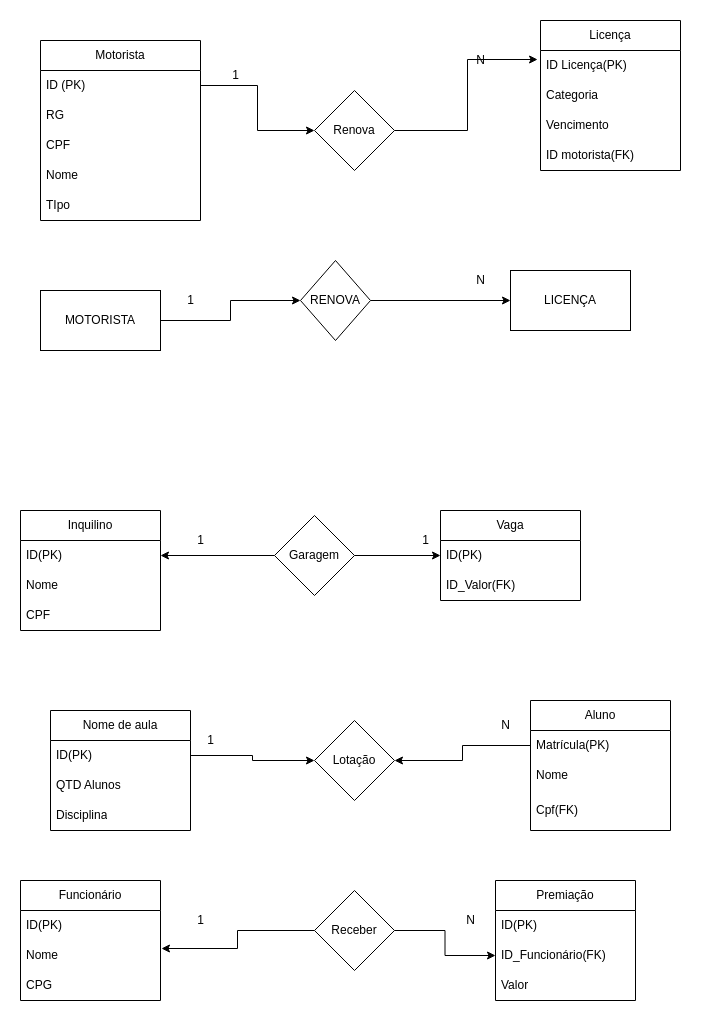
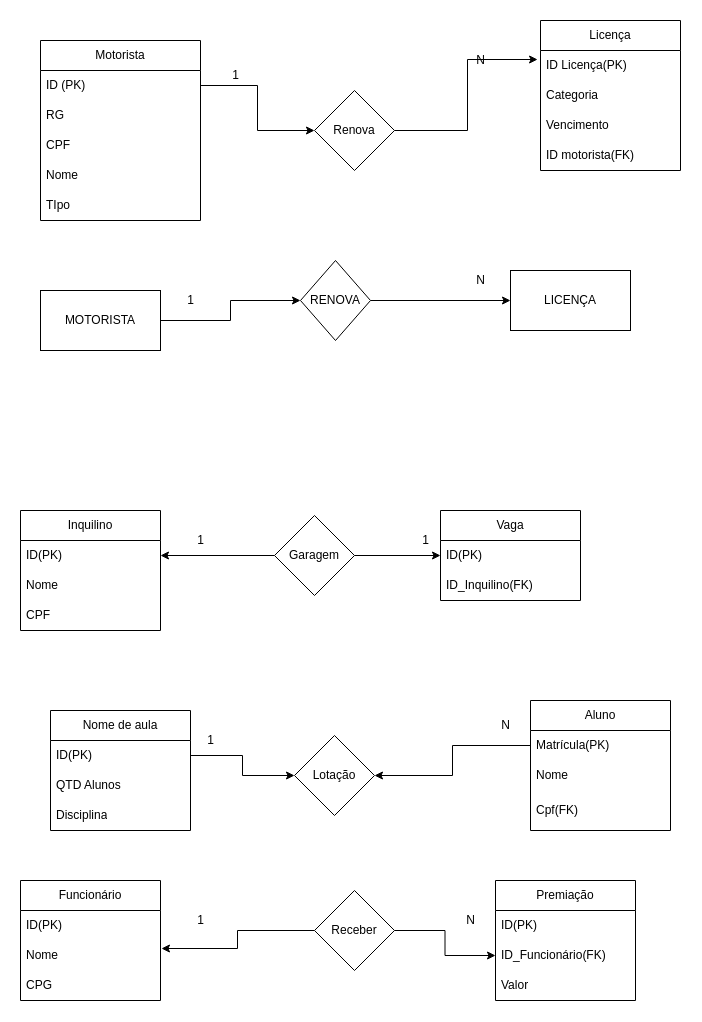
node "ID_Valor(FK)": label "ID_Valor(FK)" -> "ID_Inquilino(FK)"
node "Lotação": moved (355, 761) -> (335, 776)
